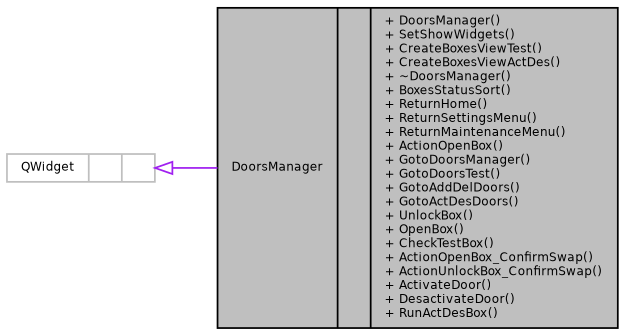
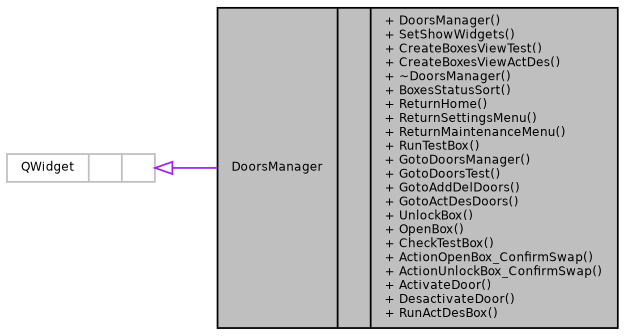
node "DoorsManager": text "+ ActionOpenBox()" -> "+ RunTestBox()"
